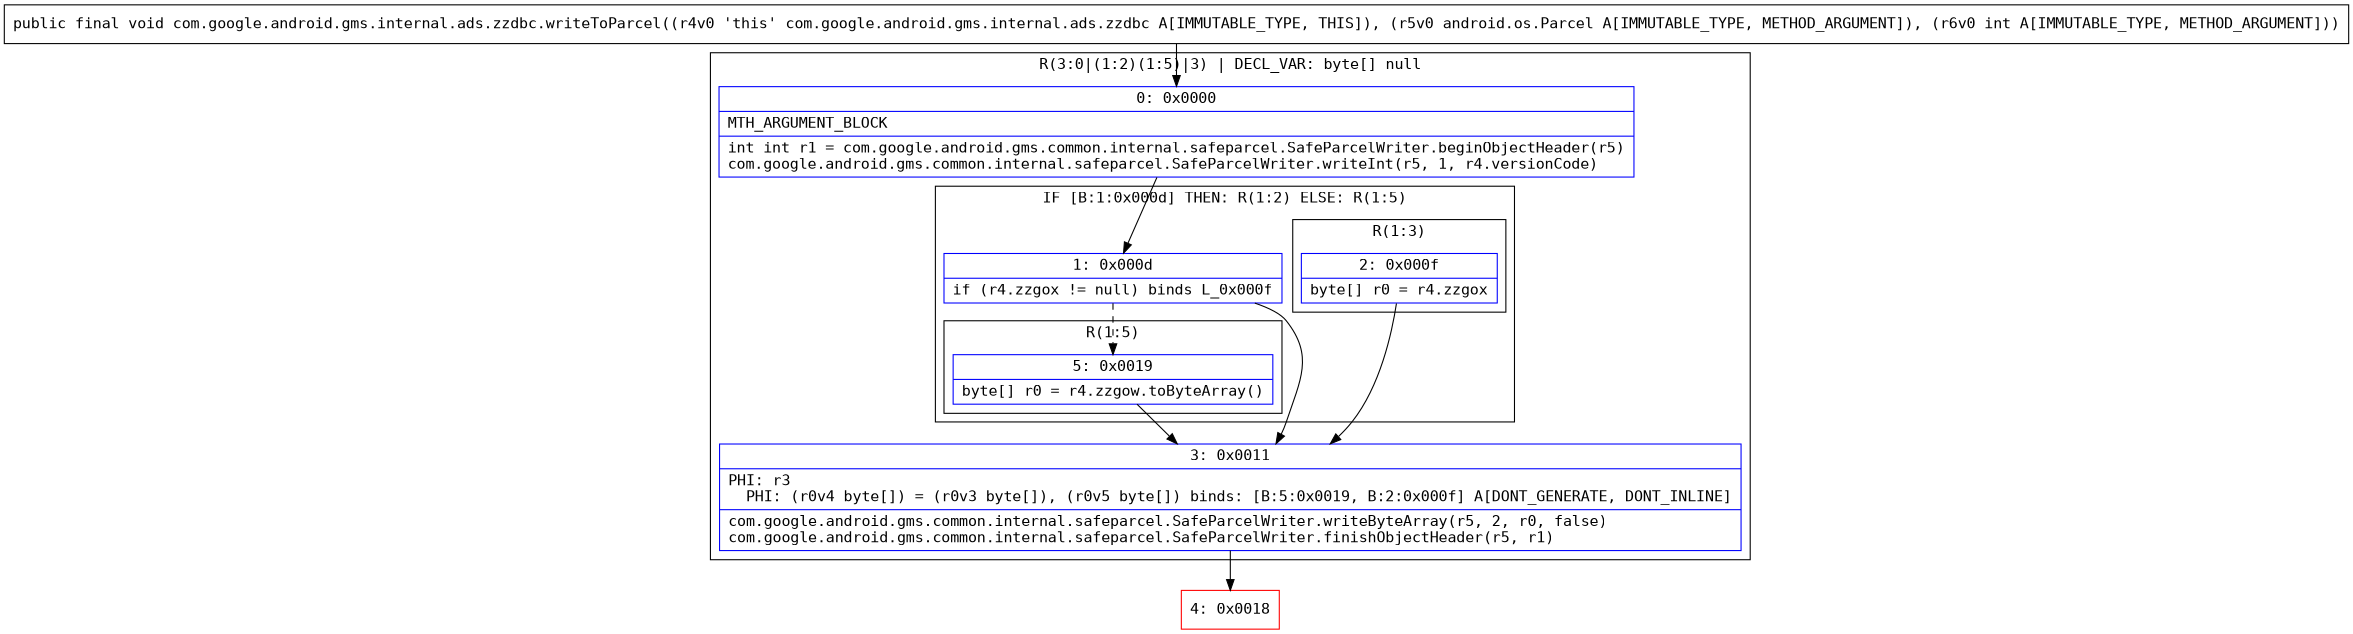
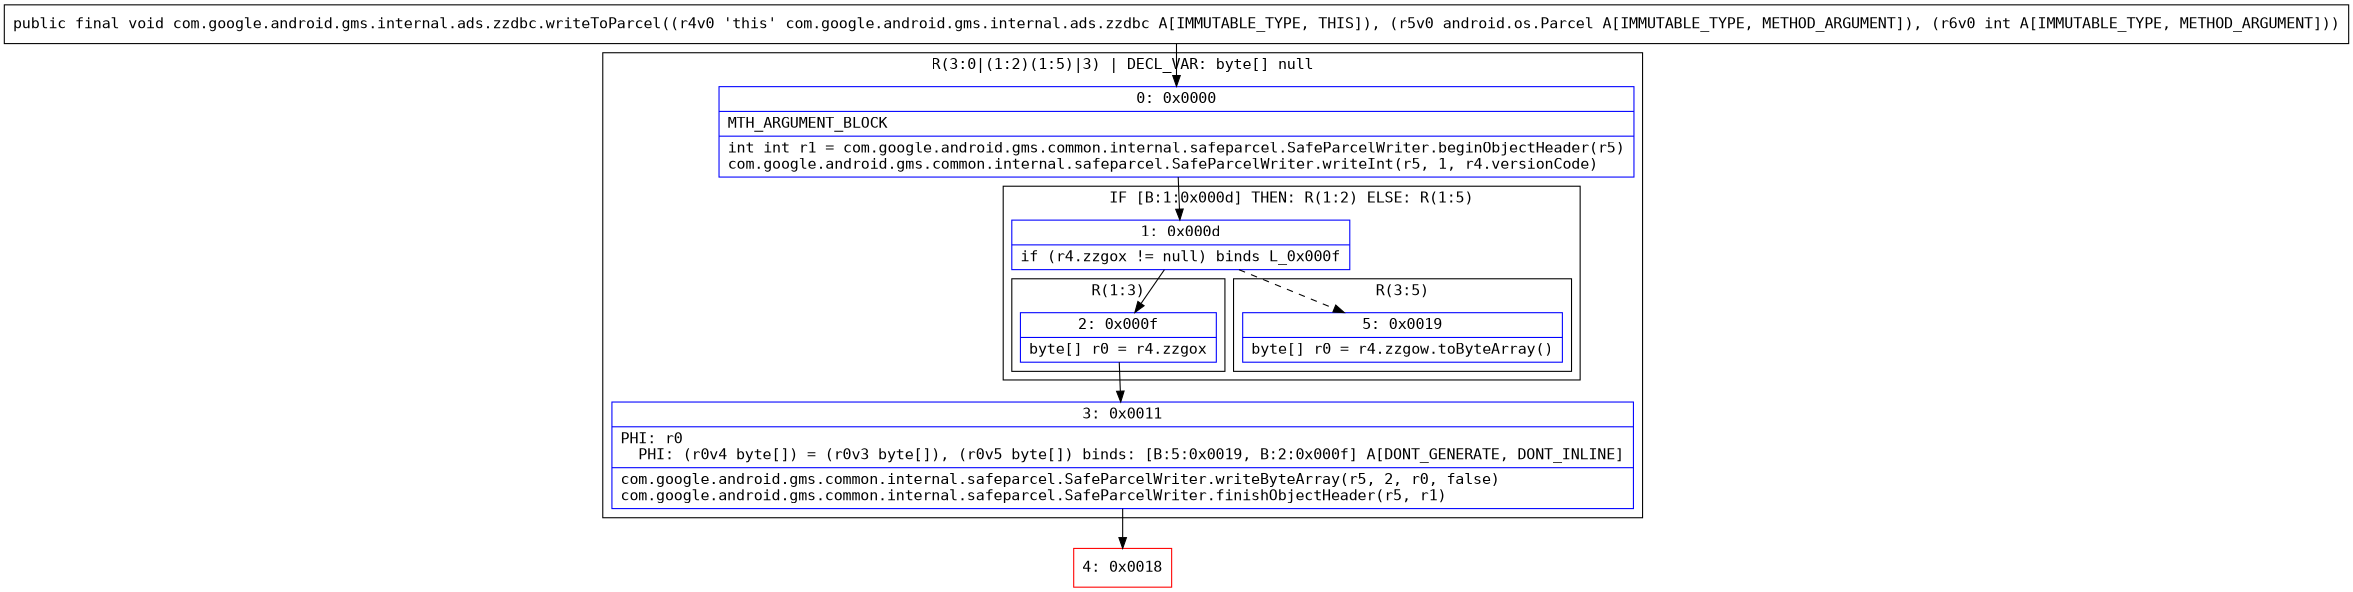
cluster "R(1:5)": label "R(1:5)" -> "R(3:5)"
edge "1: 0x000d" -> "3: 0x0011": now "1: 0x000d" -> "2: 0x000f"
edge "5: 0x0019" -> "3: 0x0011": removed
node "3: 0x0011": text "PHI: r3" -> "PHI: r0"
